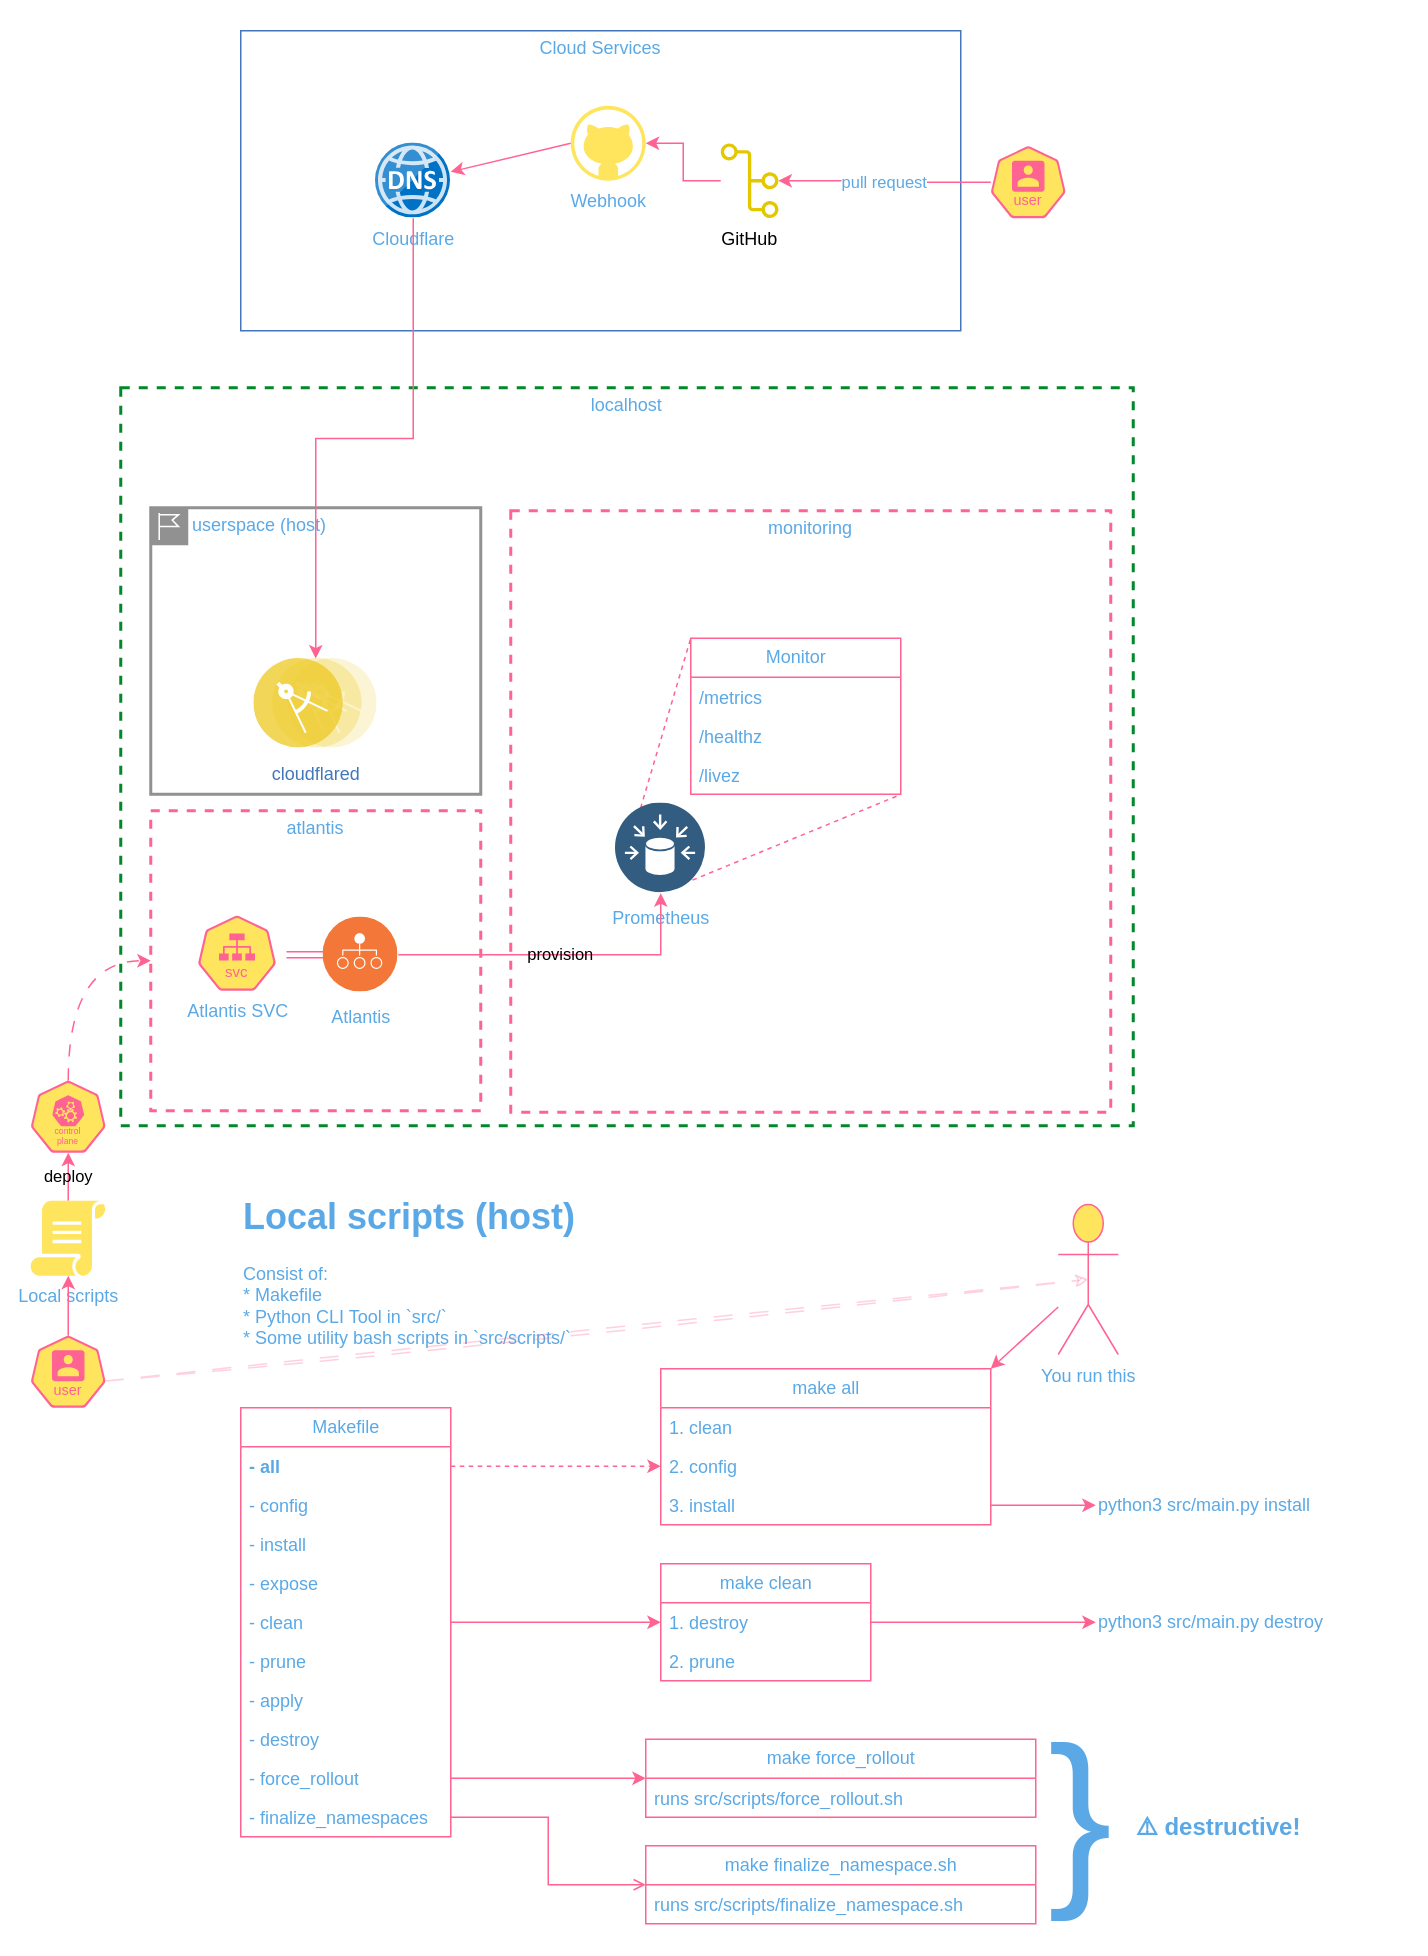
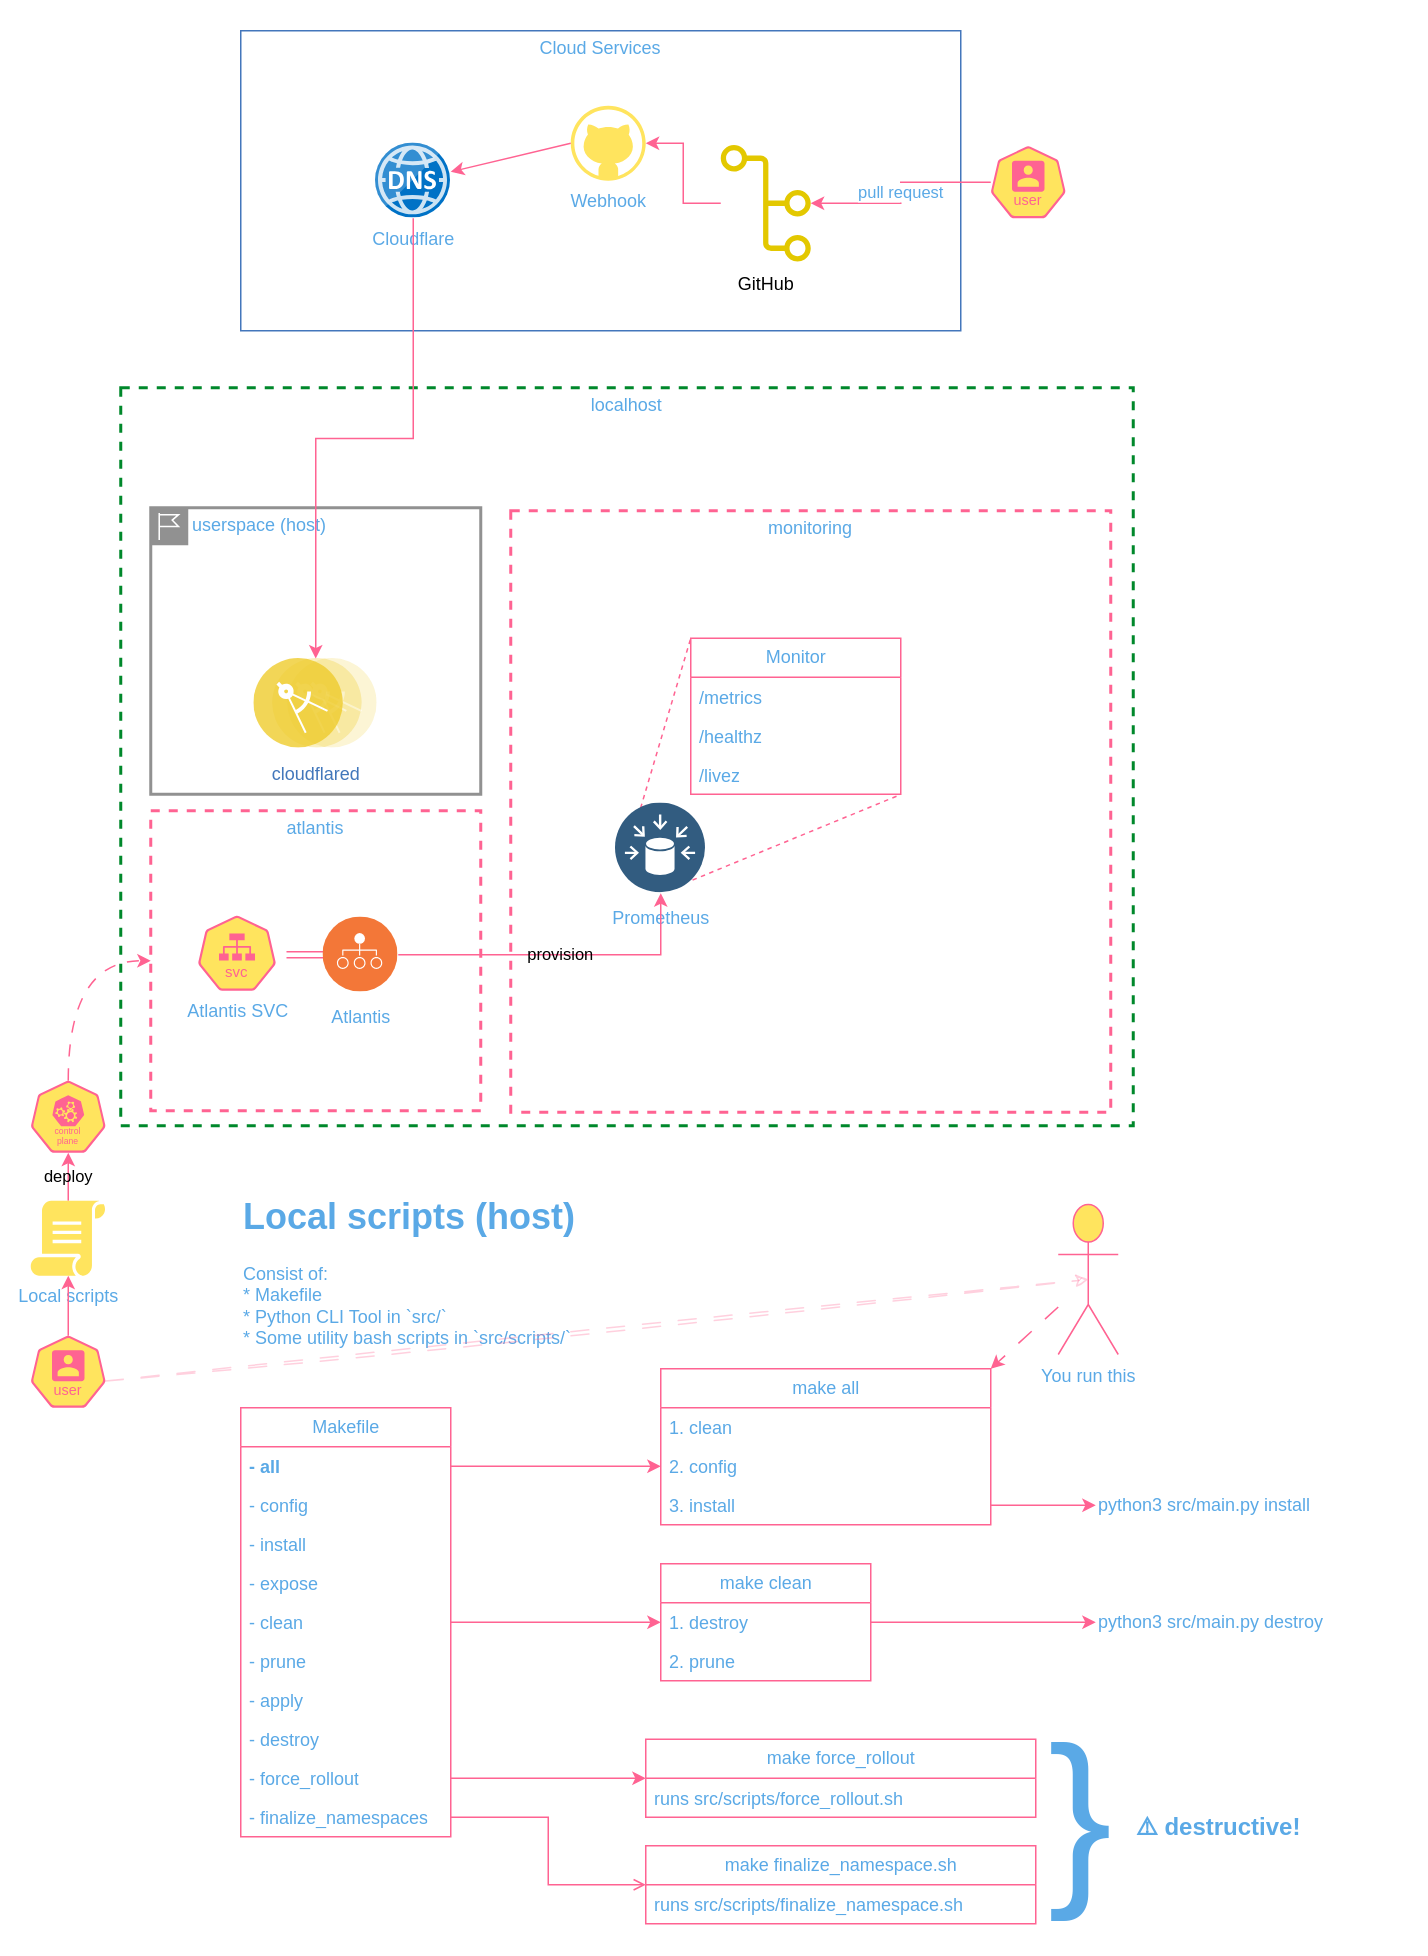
node "GitHub": size 58x75 -> 90x120
edge "You run this" -> "make all": style solid -> dashed
edge "- all" -> "2. config": style dashed -> solid
